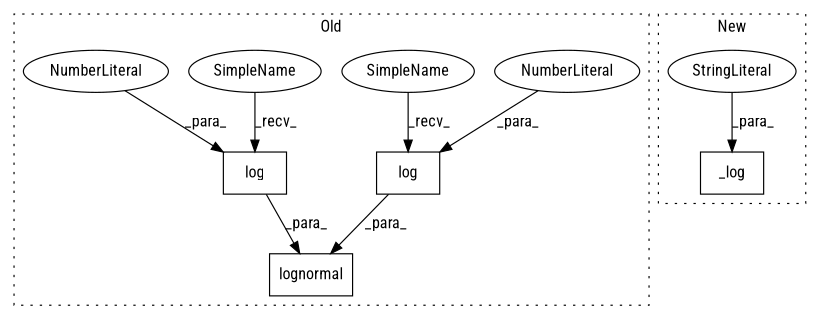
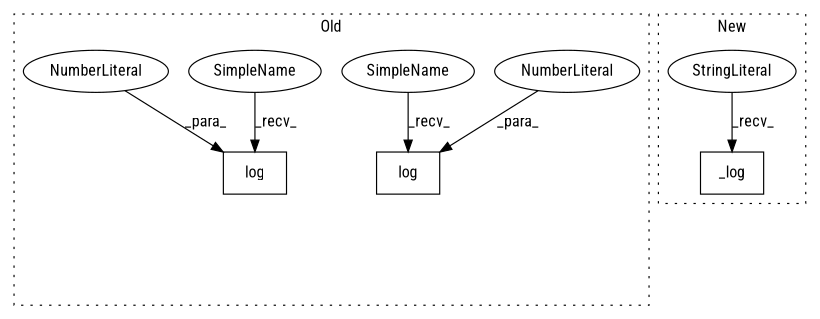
edge "StringLiteral" -> "_log": label "_para_" -> "_recv_"
node "lognormal": removed
